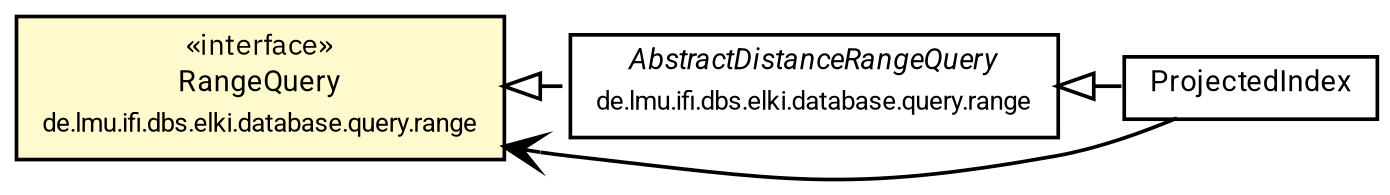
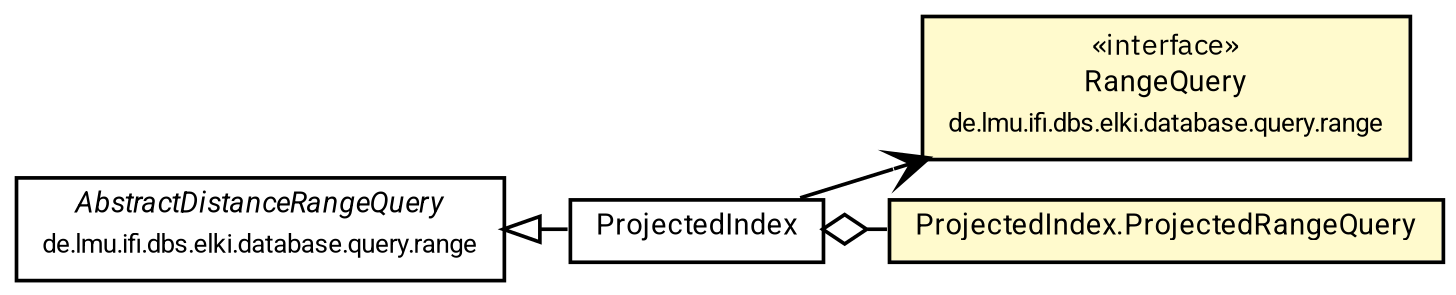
edge "AbstractDistanceRangeQuery" -> "RangeQuery": removed
node "ProjectedIndex.ProjectedRangeQuery": added
